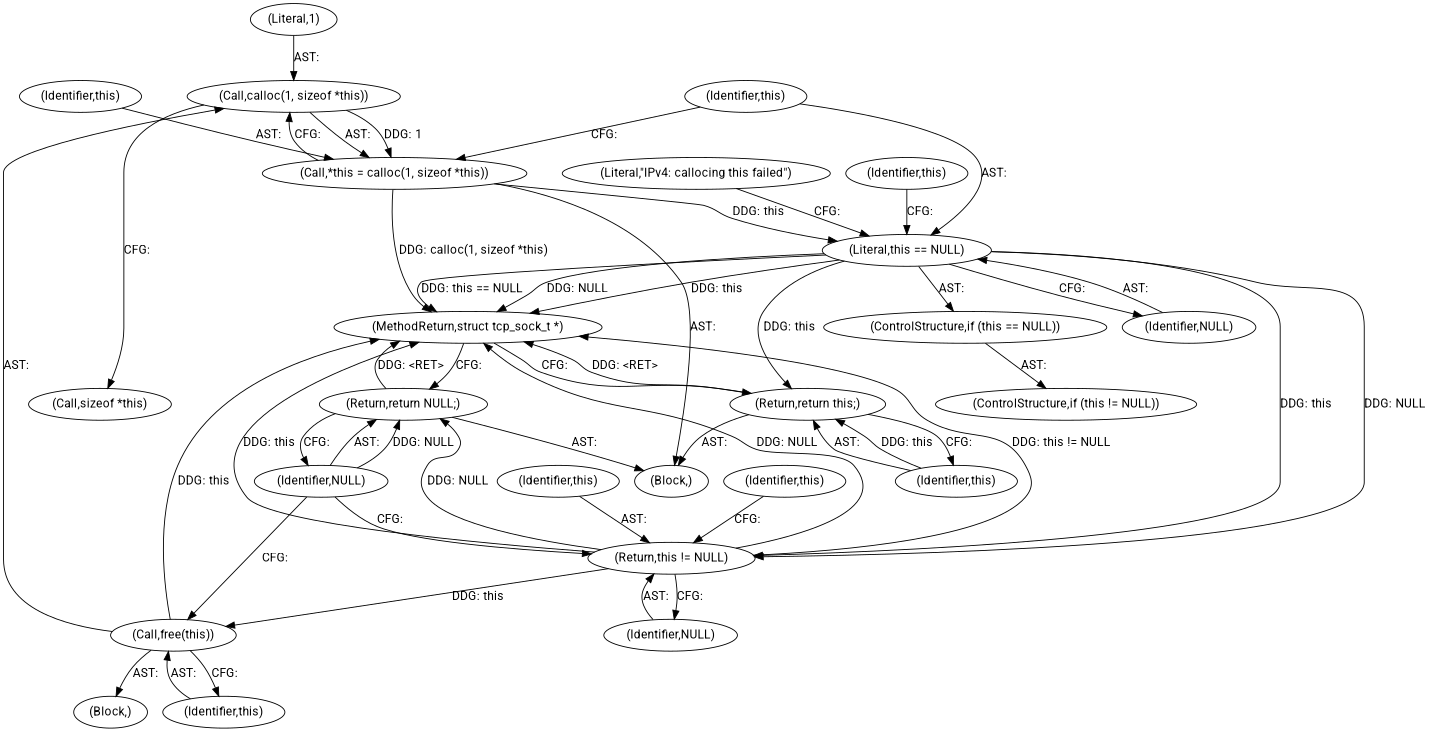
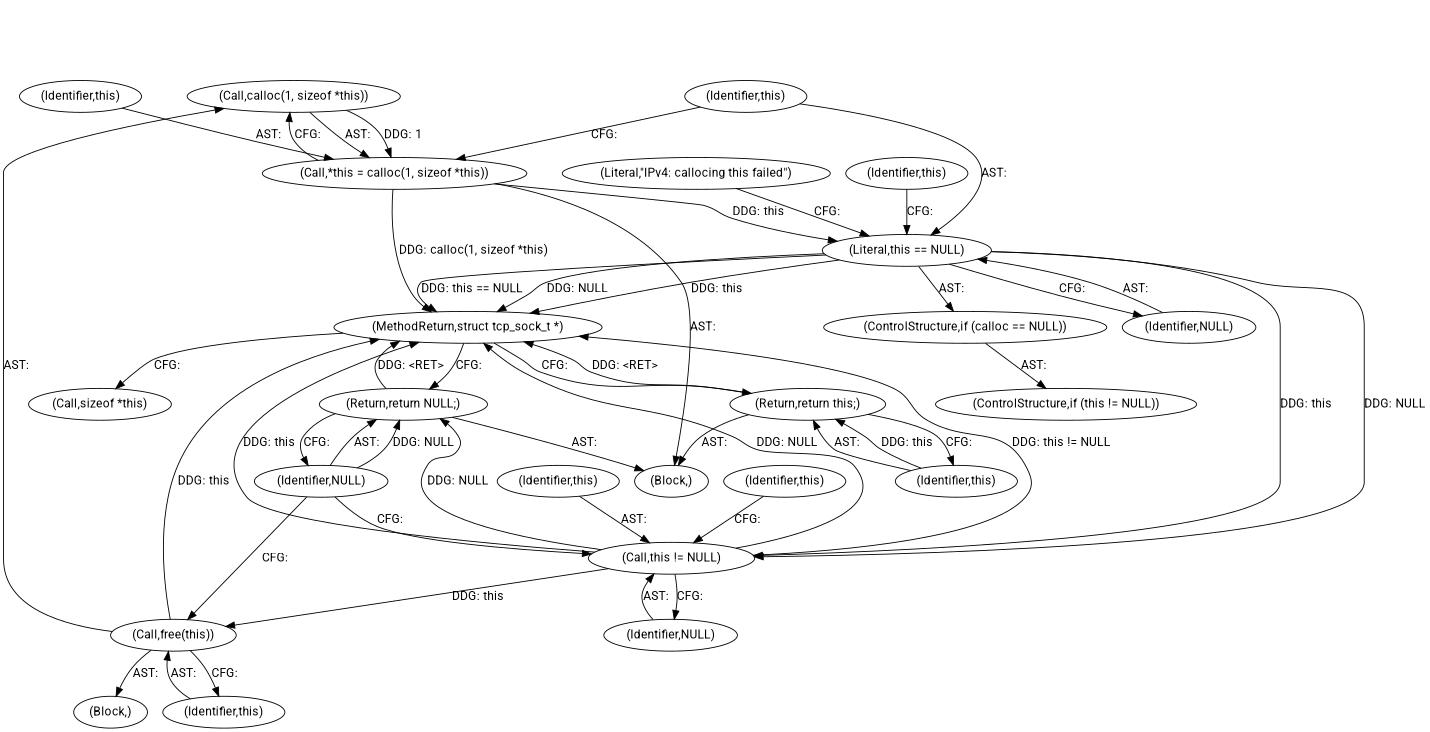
node "(Literal,1)": removed
edge "(Call,calloc(1, sizeof *this))" -> "(Call,sizeof *this)": now "(MethodReturn,struct tcp_sock_t *)" -> "(Call,sizeof *this)"
edge "(Literal,this == NULL)" -> "(Return,return this;)": removed, label "DDG: this"
node "(ControlStructure,if (this == NULL))": label "(ControlStructure,if (this == NULL))" -> "(ControlStructure,if (calloc == NULL))"
node "(Return,this != NULL)": label "(Return,this != NULL)" -> "(Call,this != NULL)"
